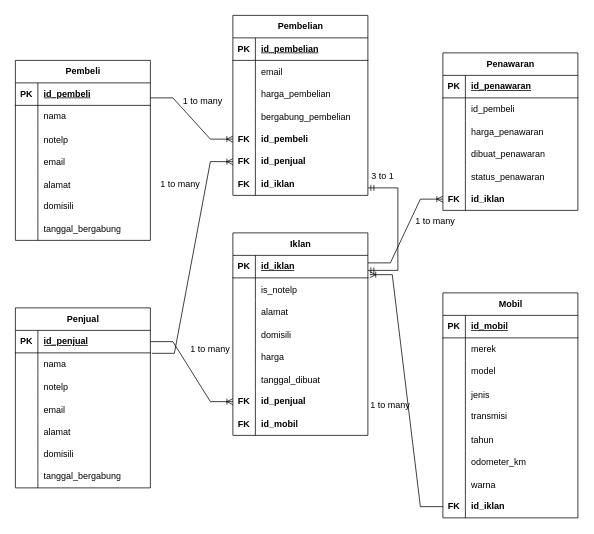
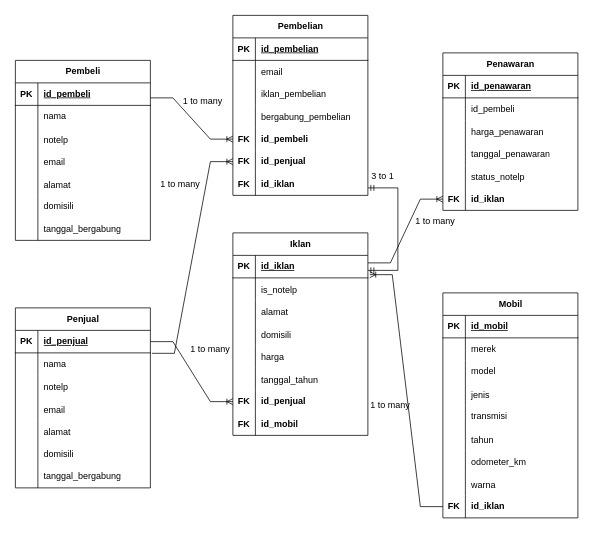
node "harga_pembelian": label "harga_pembelian" -> "iklan_pembelian"
node "dibuat_penawaran": label "dibuat_penawaran" -> "tanggal_penawaran"
node "status_penawaran": label "status_penawaran" -> "status_notelp"
node "tanggal_dibuat": label "tanggal_dibuat" -> "tanggal_tahun"
